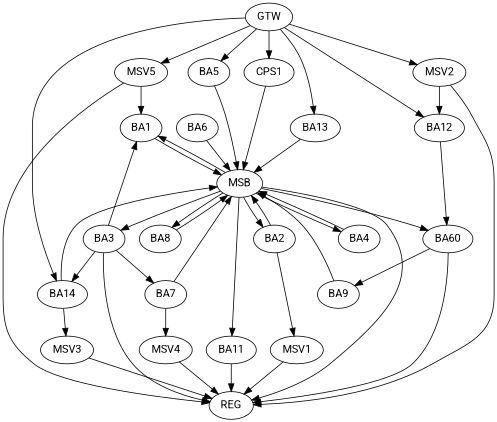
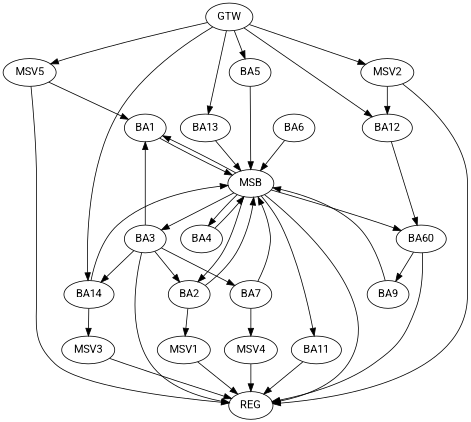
node "CPS1": removed
node "BA8": removed
edge "BA3" -> "BA2": added
